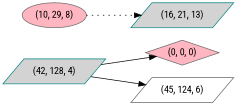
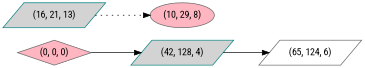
edge "(10, 29, 8)" -> "(16, 21, 13)": reversed
edge "(42, 128, 4)" -> "(0, 0, 0)": reversed
node "(45, 124, 6)": label "(45, 124, 6)" -> "(65, 124, 6)"
